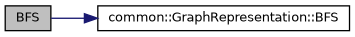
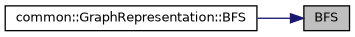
edge "BFS" -> "common::GraphRepresentation::BFS": reversed
